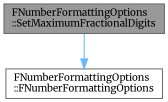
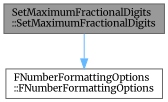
node "FNumberFormattingOptions ::SetMaximumFractionalDigits": label "FNumberFormattingOptions ::SetMaximumFractionalDigits" -> "SetMaximumFractionalDigits ::SetMaximumFractionalDigits"
